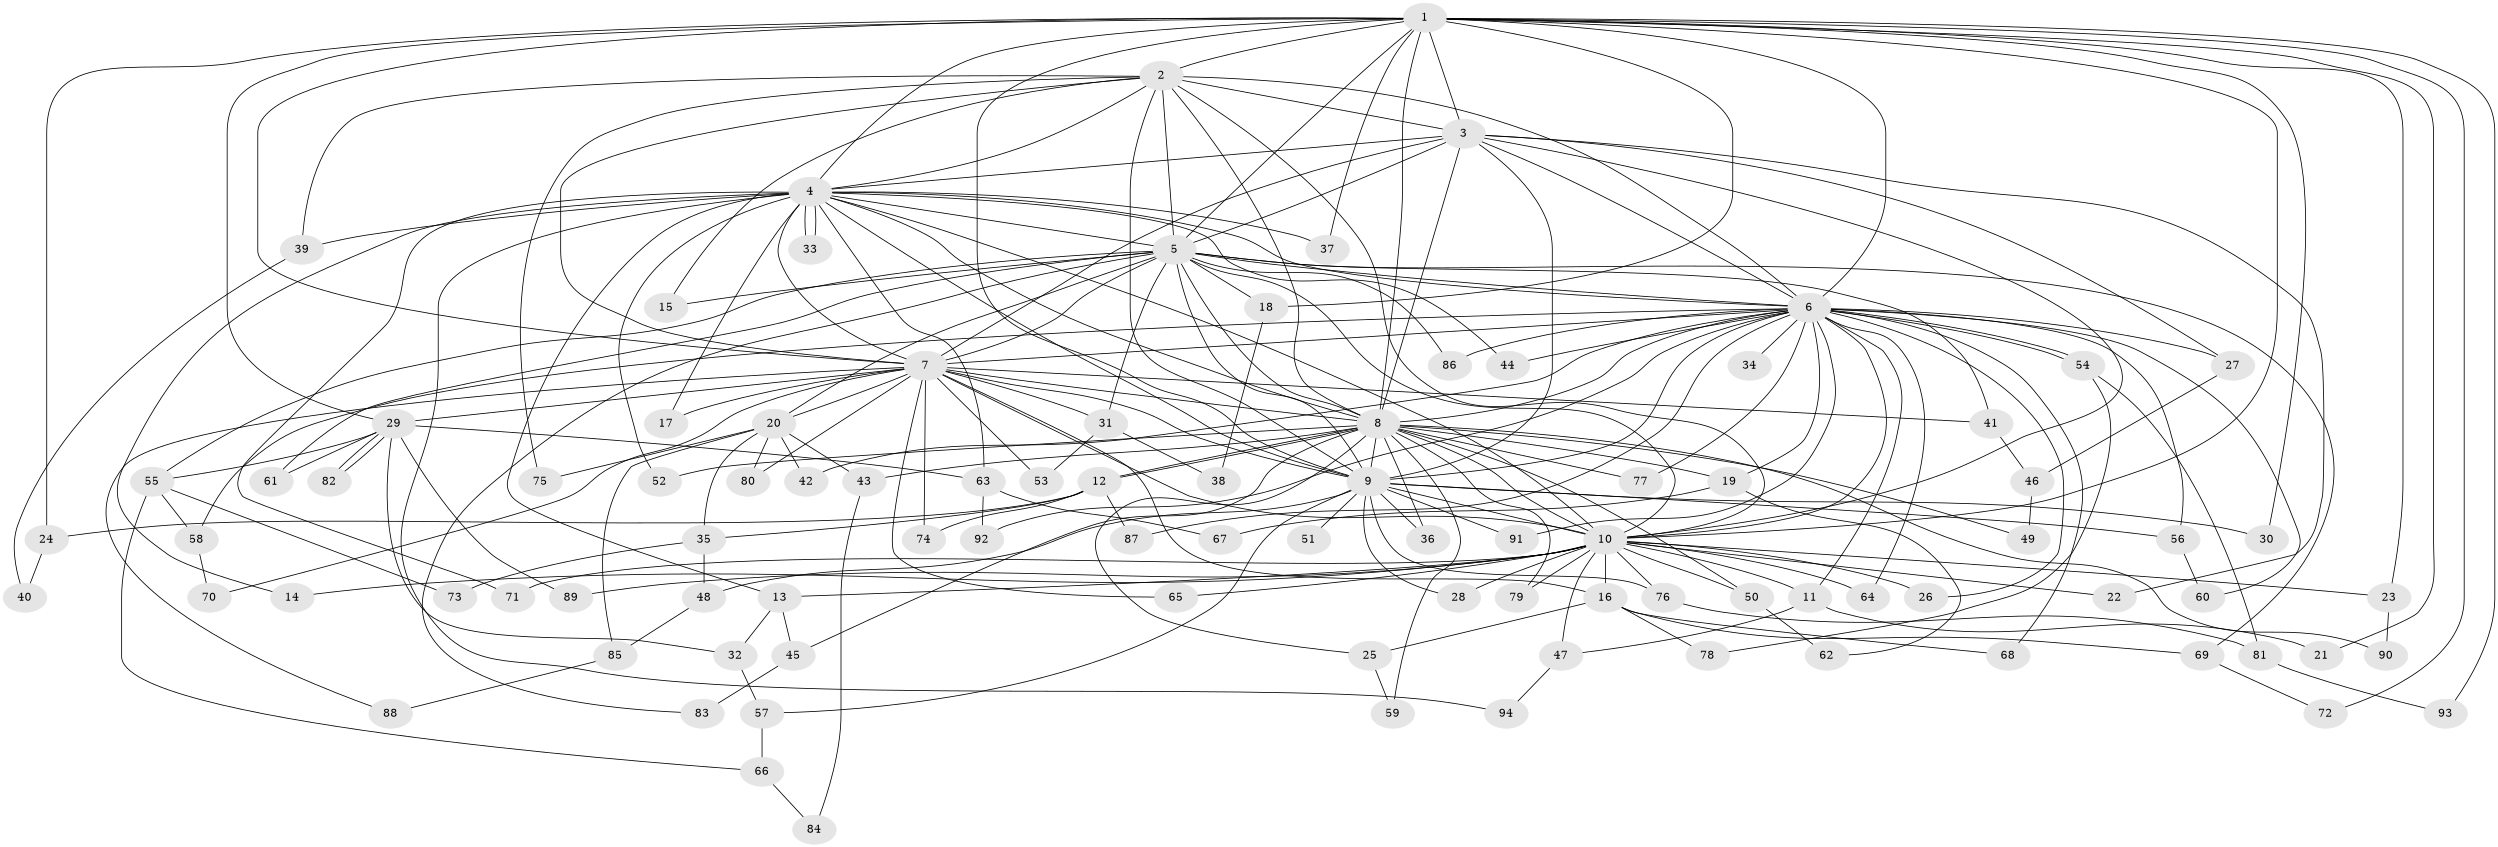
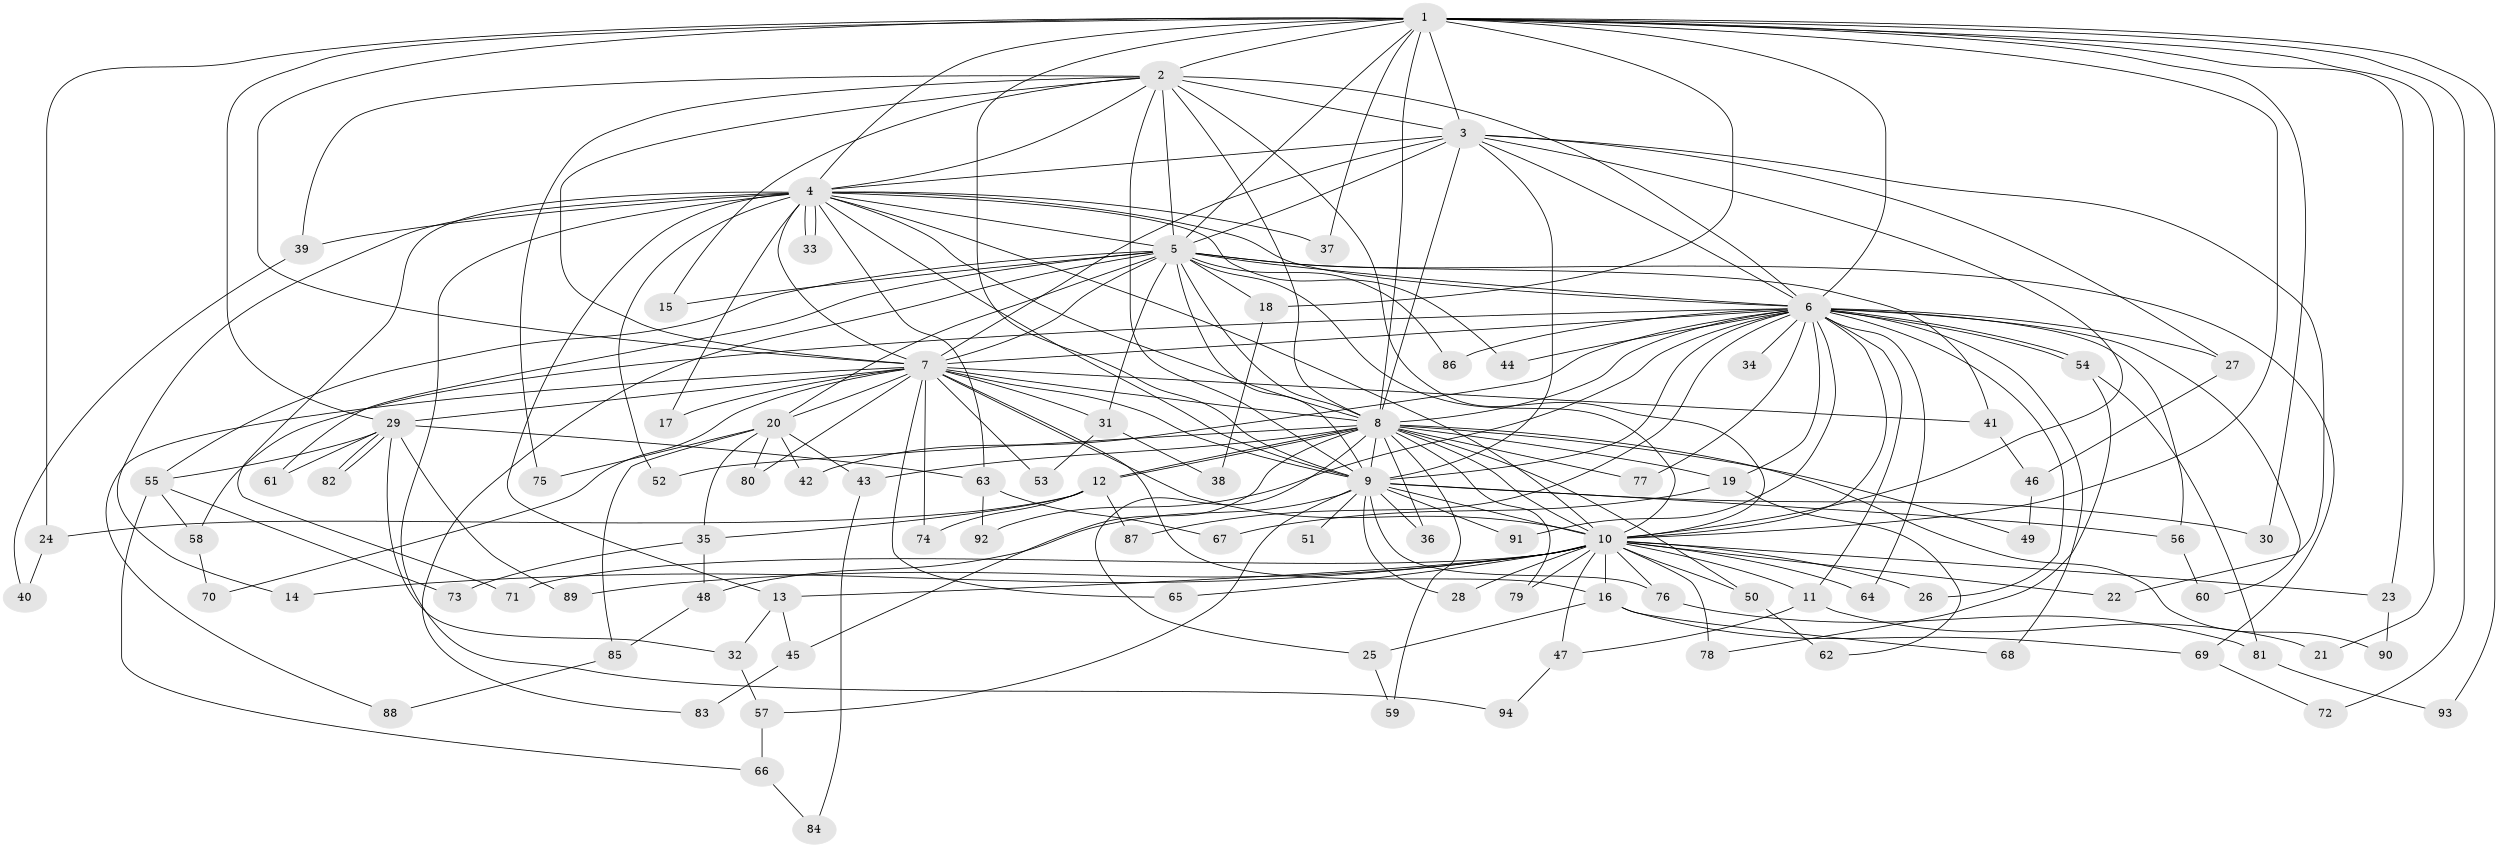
edge "16" -- "78": now "10" -- "78"
